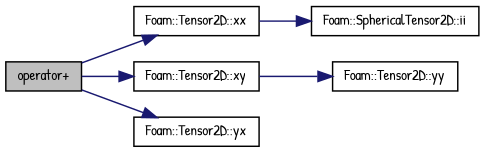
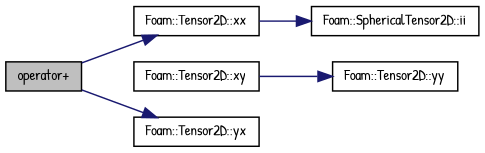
edge "operator+" -> "Foam::Tensor2D::xy": removed
